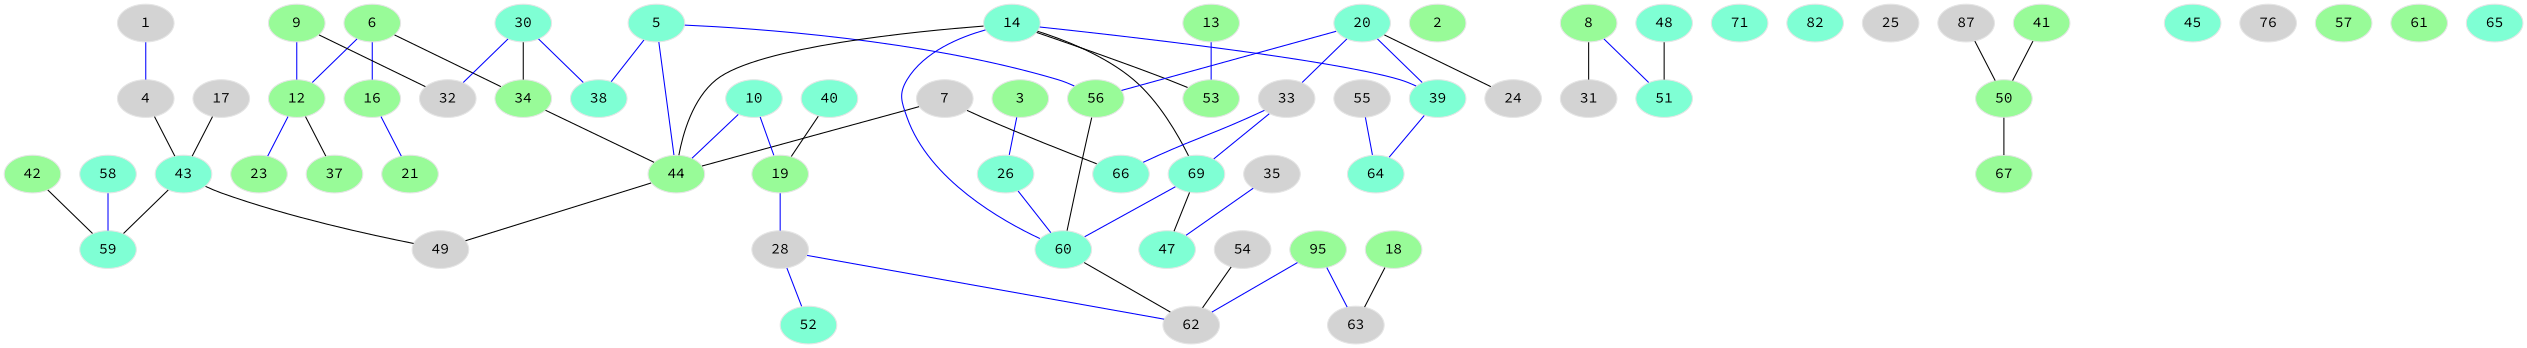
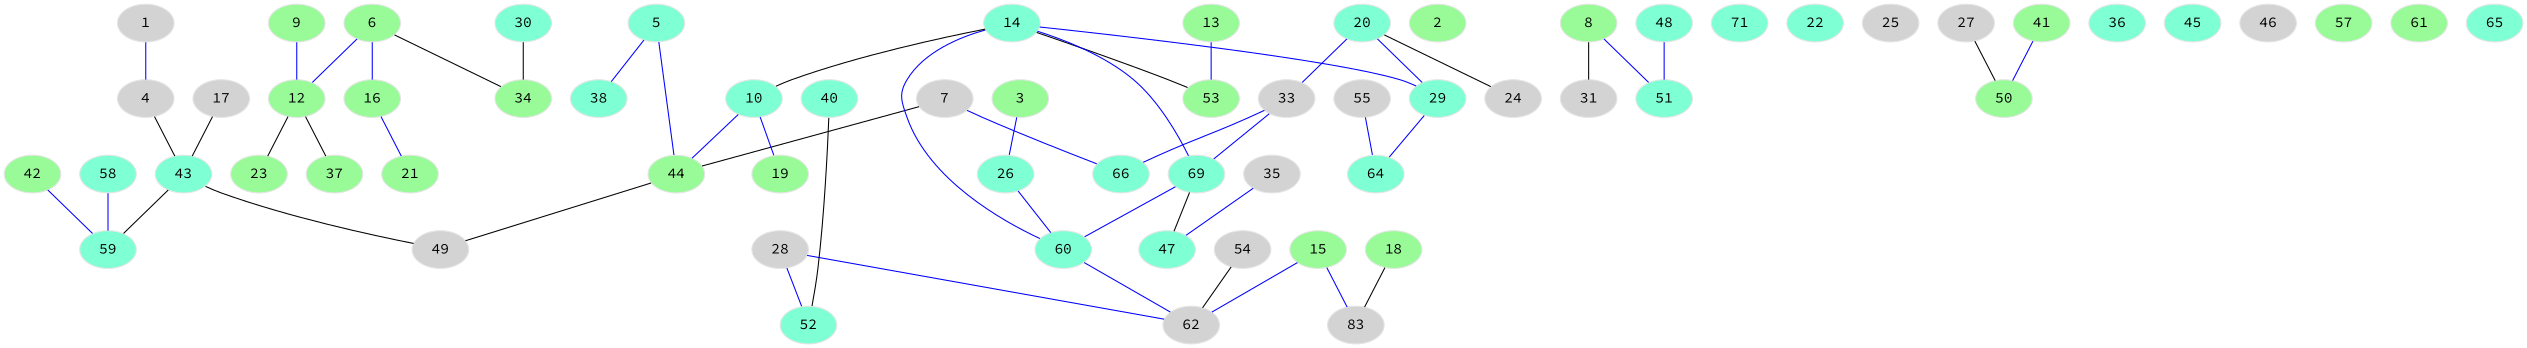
node "82": label "82" -> "22"
node "87": label "87" -> "27"
node "36": added
node "76": label "76" -> "46"
edge "14" -- "44": now "14" -- "10"
edge "30" -- "38": removed
edge "48" -- "51": color black -> blue
edge "41" -- "50": color black -> blue
edge "14" -- "69": color black -> blue
node "32": removed
node "56": removed
node "39": label "39" -> "29"
edge "40" -- "19": now "40" -- "52"
edge "12" -- "23": color blue -> black
edge "34" -- "44": removed
edge "7" -- "66": color black -> blue
node "67": removed
edge "42" -- "59": color black -> blue
edge "19" -- "28": removed
node "95": label "95" -> "15"
edge "60" -- "62": color black -> blue
node "63": label "63" -> "83"
